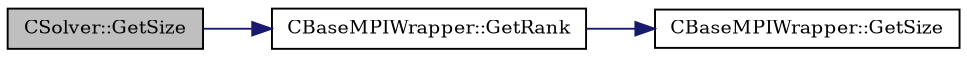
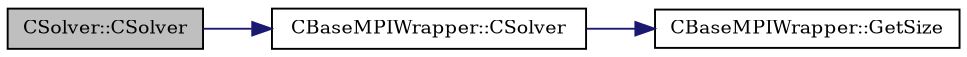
node "CSolver::GetSize": label "CSolver::GetSize" -> "CSolver::CSolver"
node "CBaseMPIWrapper::GetRank": label "CBaseMPIWrapper::GetRank" -> "CBaseMPIWrapper::CSolver"
